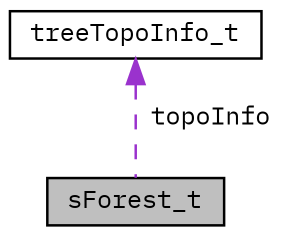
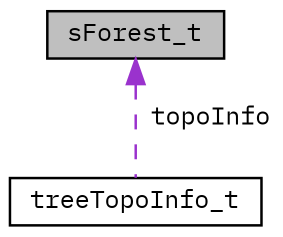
edge "sForest_t" -> "treeTopoInfo_t": reversed
